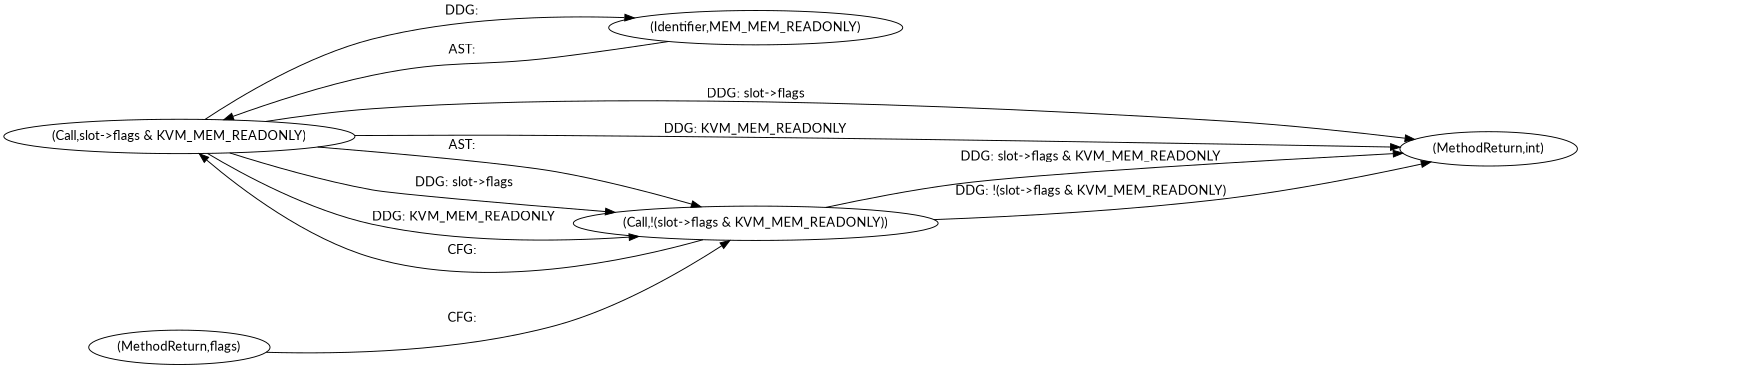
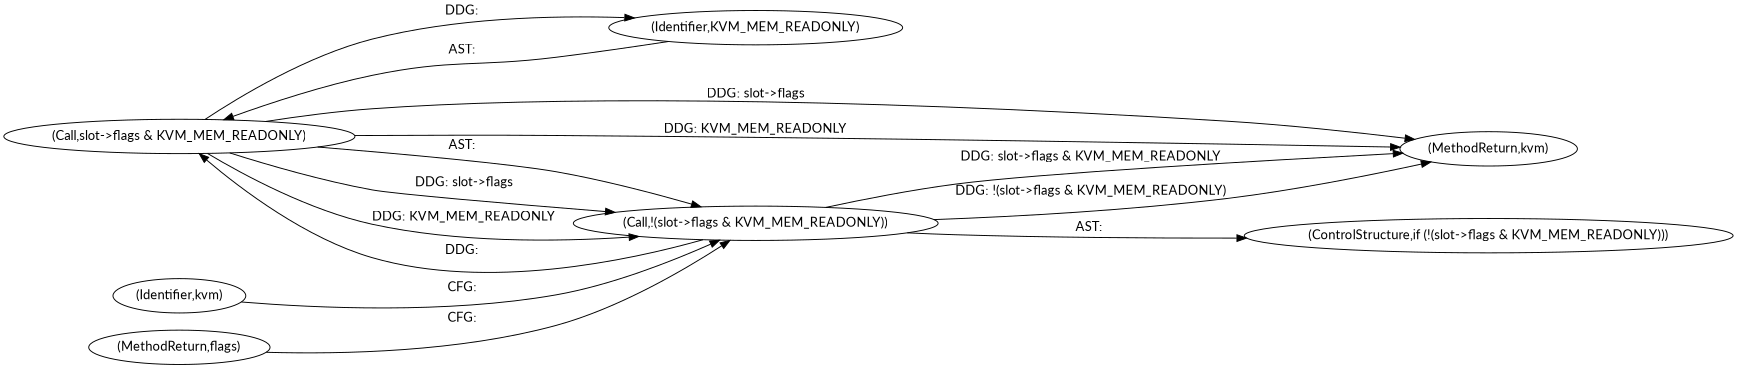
node "(Identifier,MEM_MEM_READONLY)": label "(Identifier,MEM_MEM_READONLY)" -> "(Identifier,KVM_MEM_READONLY)"
node "(MethodReturn,int)": label "(MethodReturn,int)" -> "(MethodReturn,kvm)"
node "(ControlStructure,if (!(slot->flags & KVM_MEM_READONLY)))": added
edge "(Call,!(slot->flags & KVM_MEM_READONLY))" -> "(Call,slot->flags & KVM_MEM_READONLY)": label "CFG: " -> "DDG: "
node "(Identifier,kvm)": added
